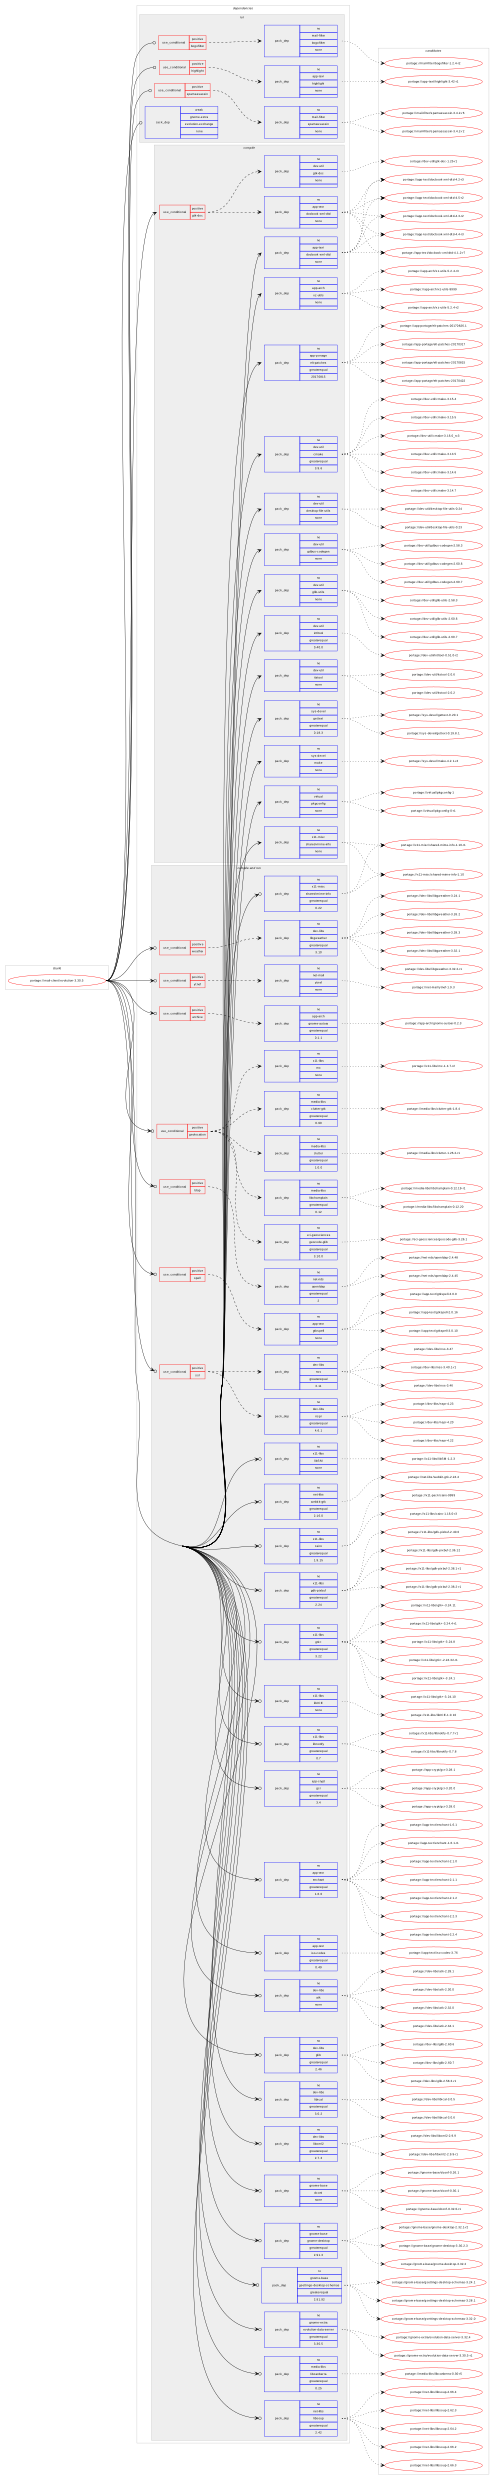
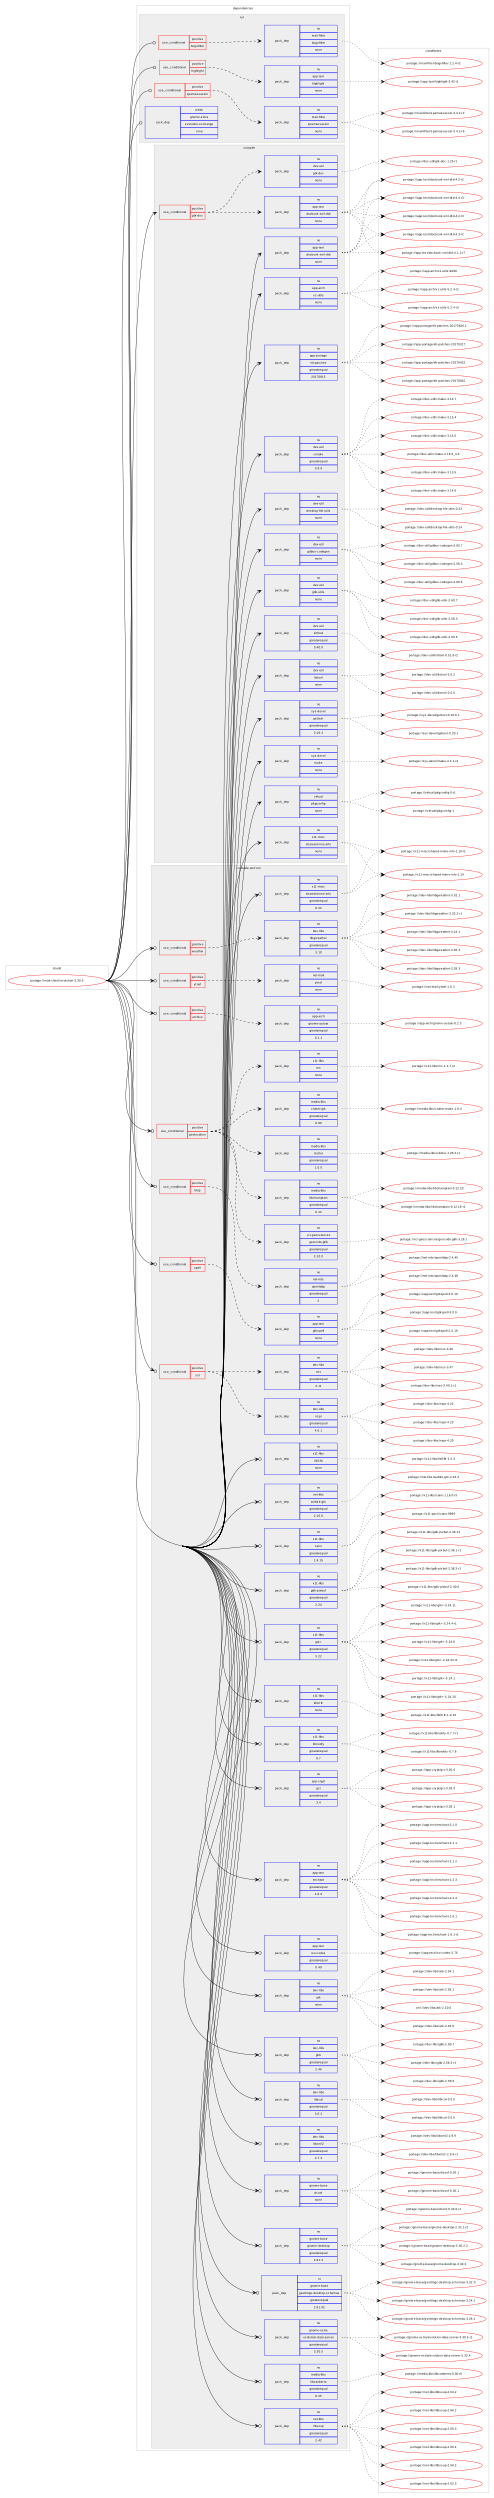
node "portage://media-libs/clutter-gtk-1.8.4": label "portage://media-libs/clutter-gtk-1.8.4" -> "portage://media-libs/clutter-make-1.8.4"
node "portage://dev-libs/atk-2.30.0": label "portage://dev-libs/atk-2.30.0" -> "xml://dev-libs/atk-2.30.0"
node "portage://net-libs/libsoup-2.58.2": added
